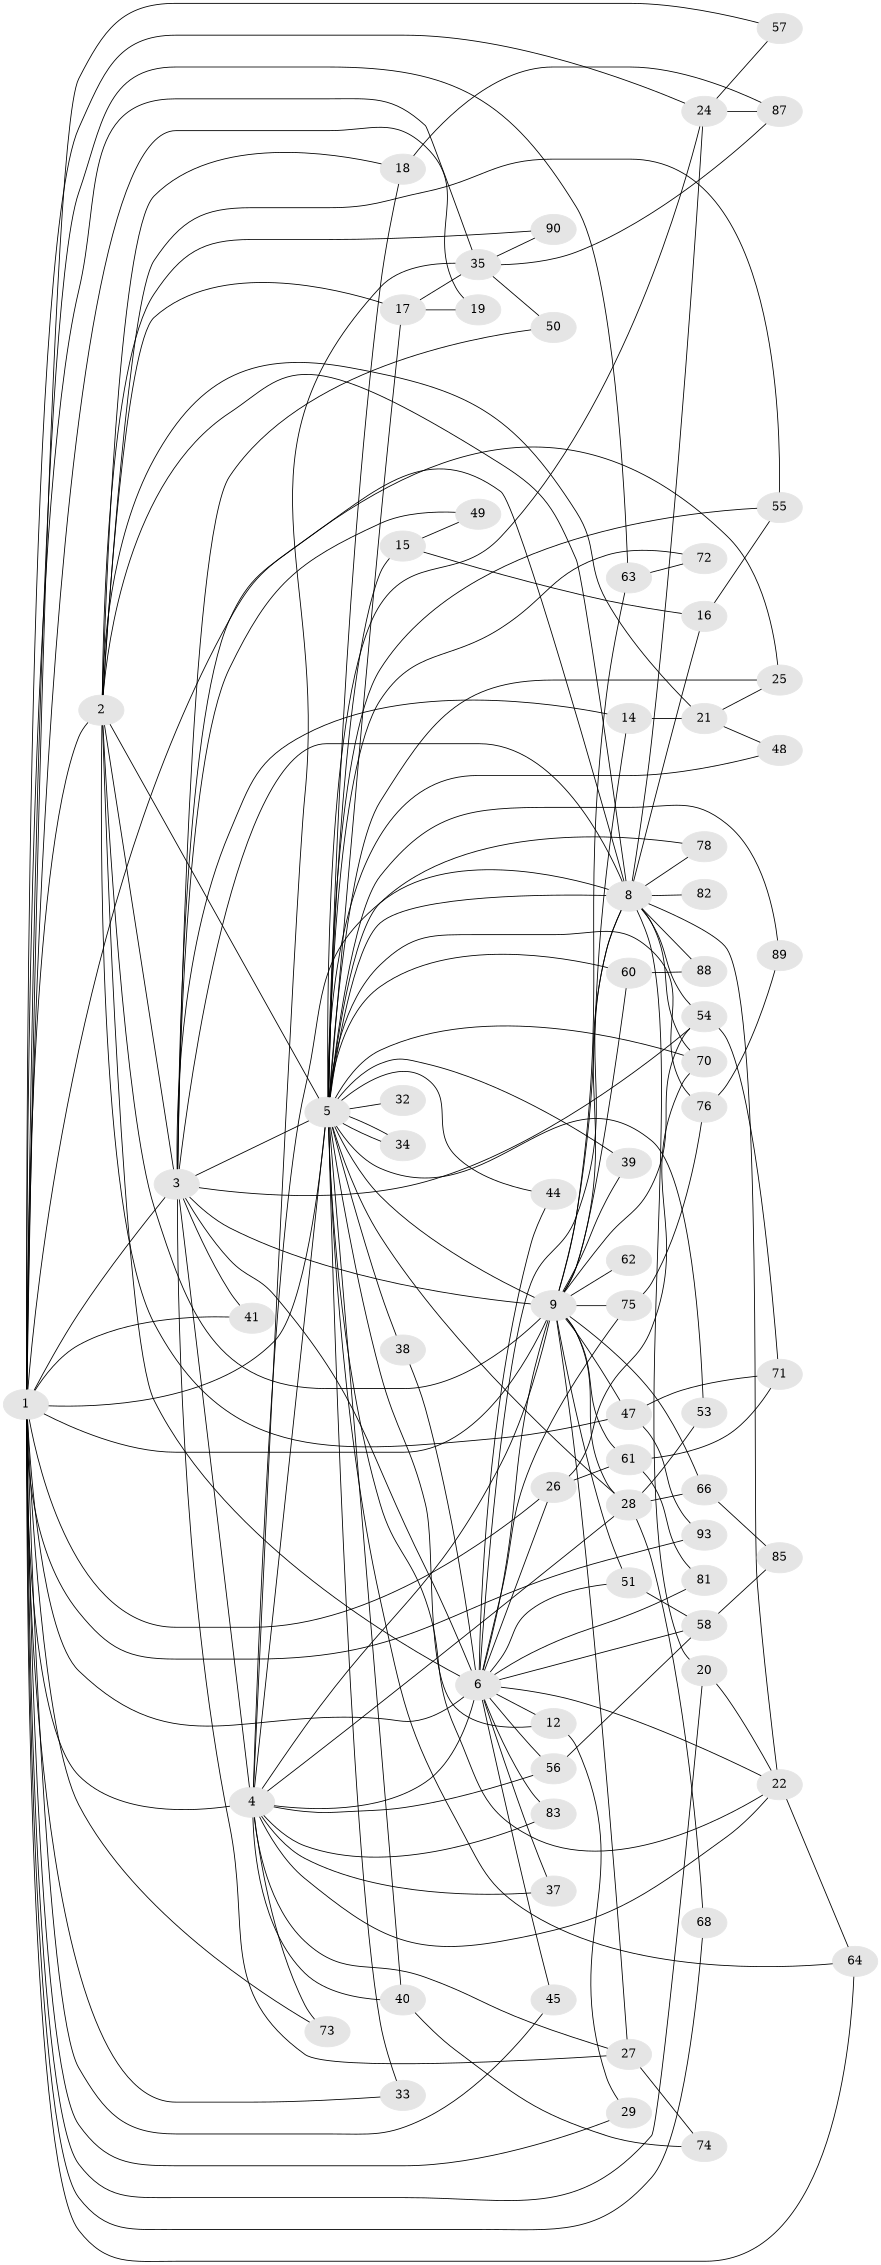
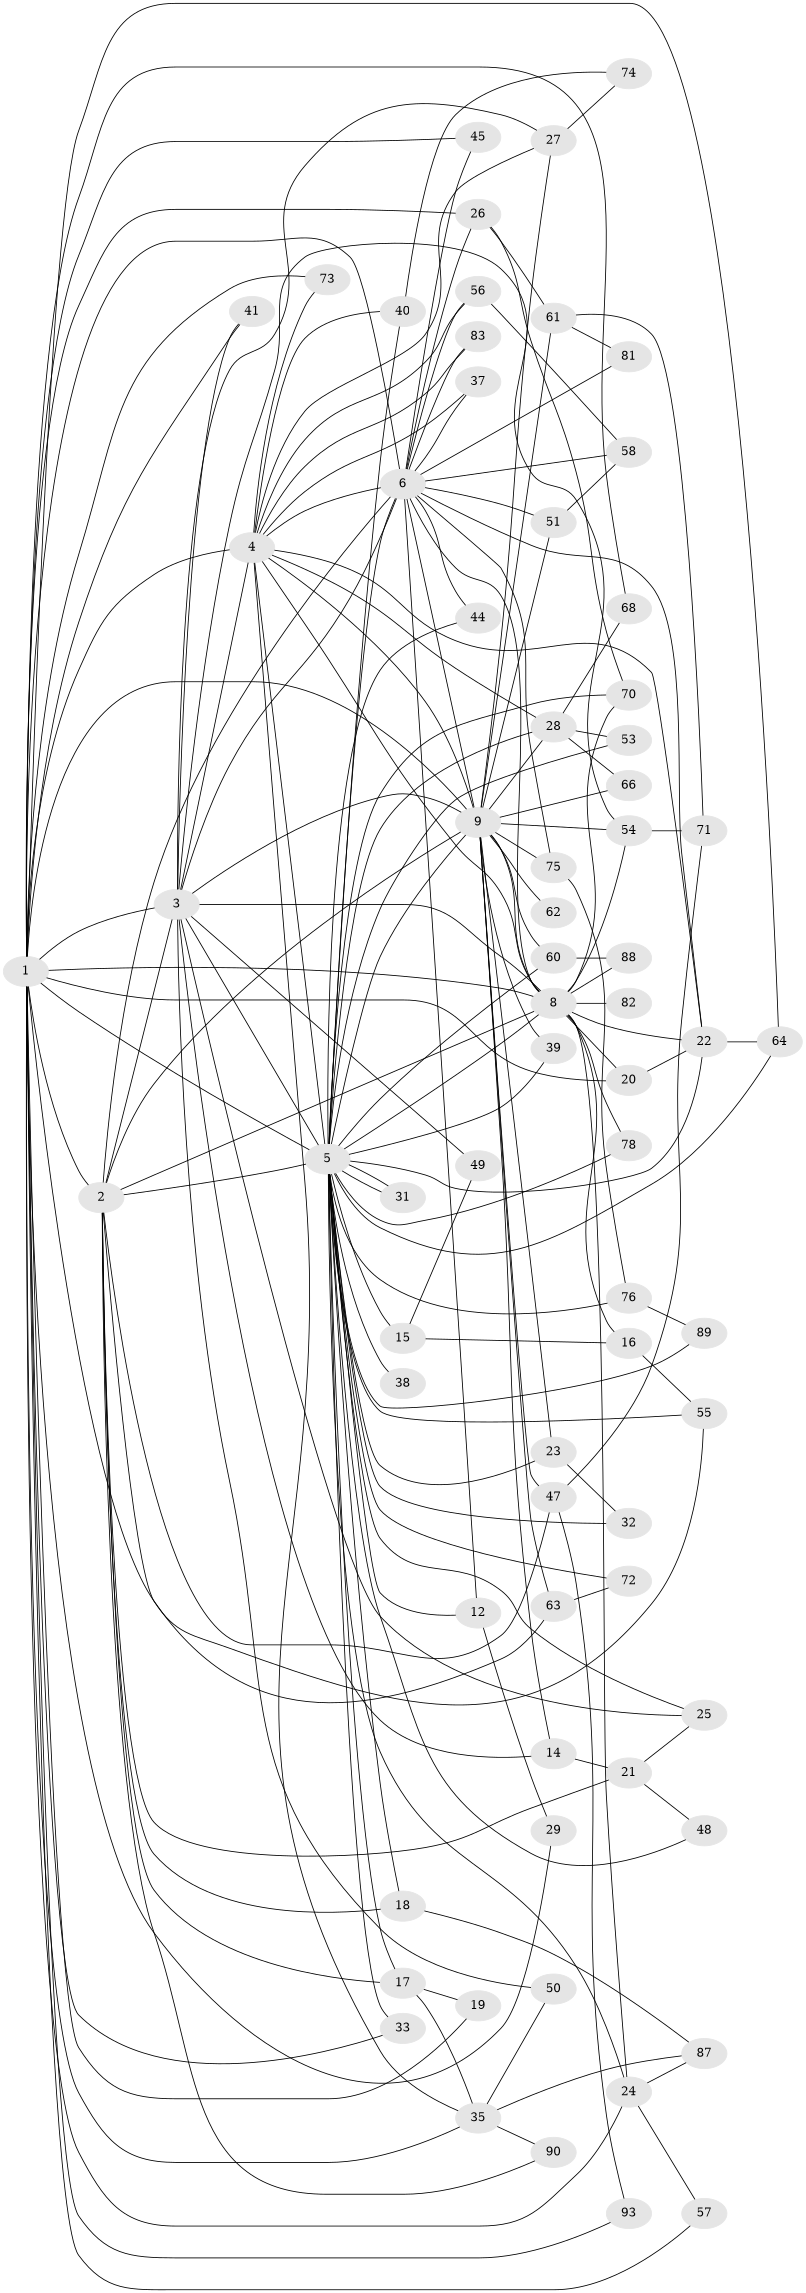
node "34": label "34" -> "31"
node "23": added
edge "38" -- "6": now "5" -- "6"
node "85": removed
